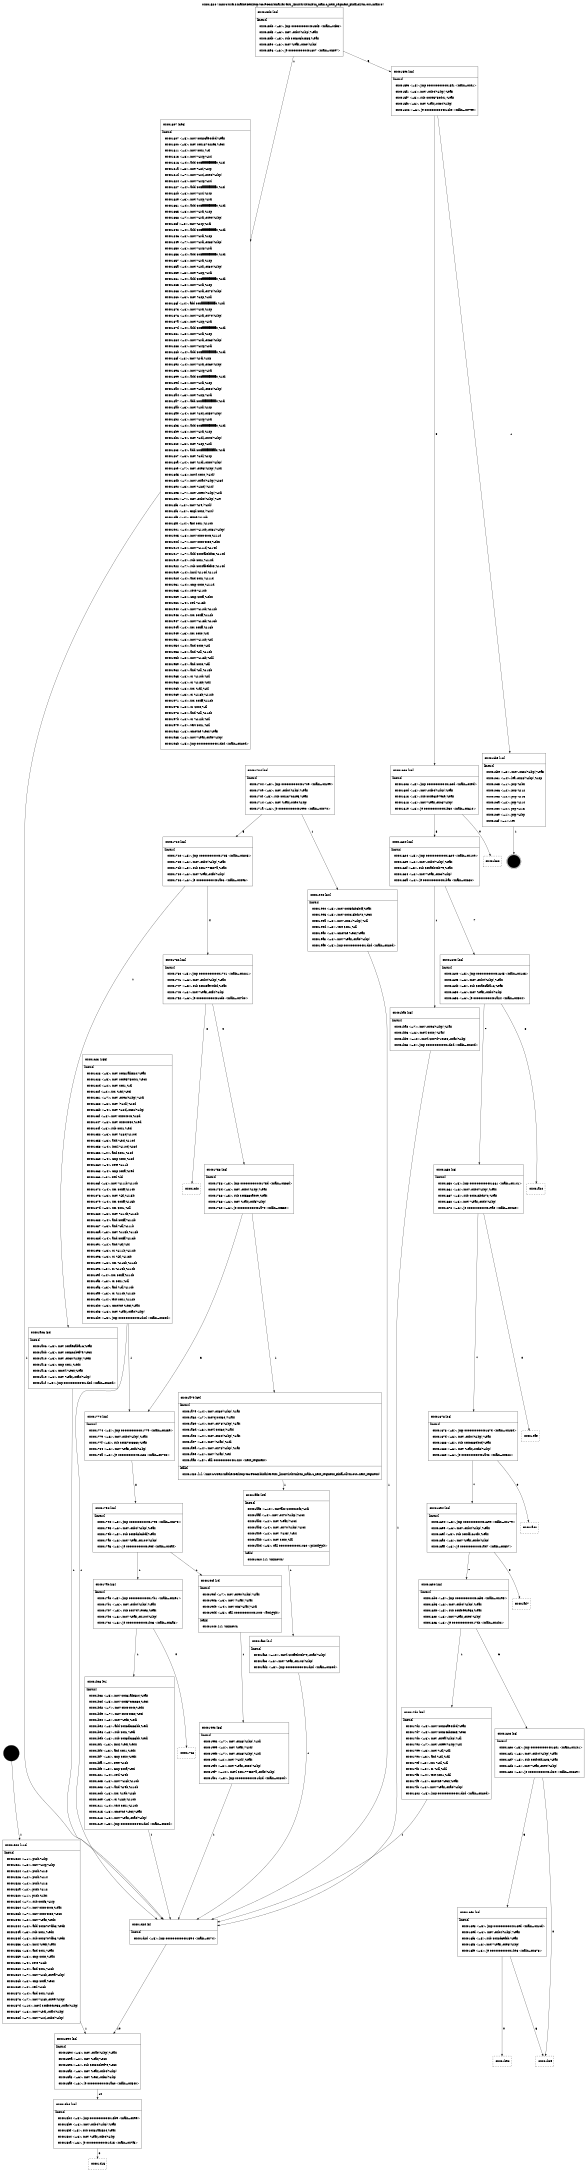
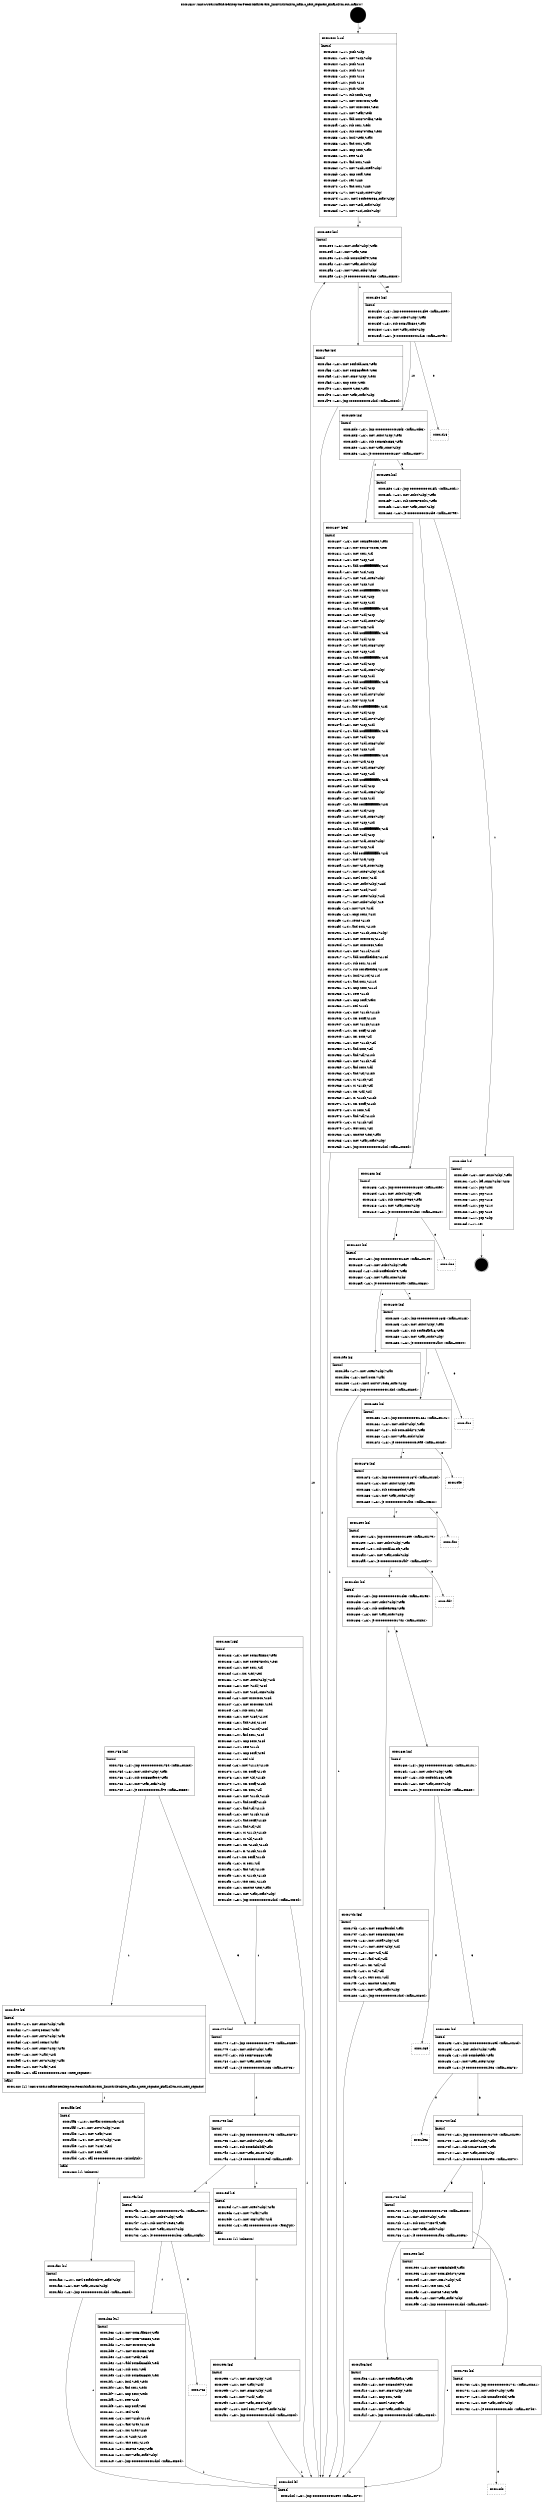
node "0x401a60 [30]": added
edge "0x4015b4 [28]" -> "0x4015d0 [28]": added, label "10"
edge "0x40173c [28]" -> "0x401758 [28]": removed, label "4"
edge "0x4016e8 [28]" -> "0x401b89": now "0x4016e8 [28]" -> "0x401704 [28]"
